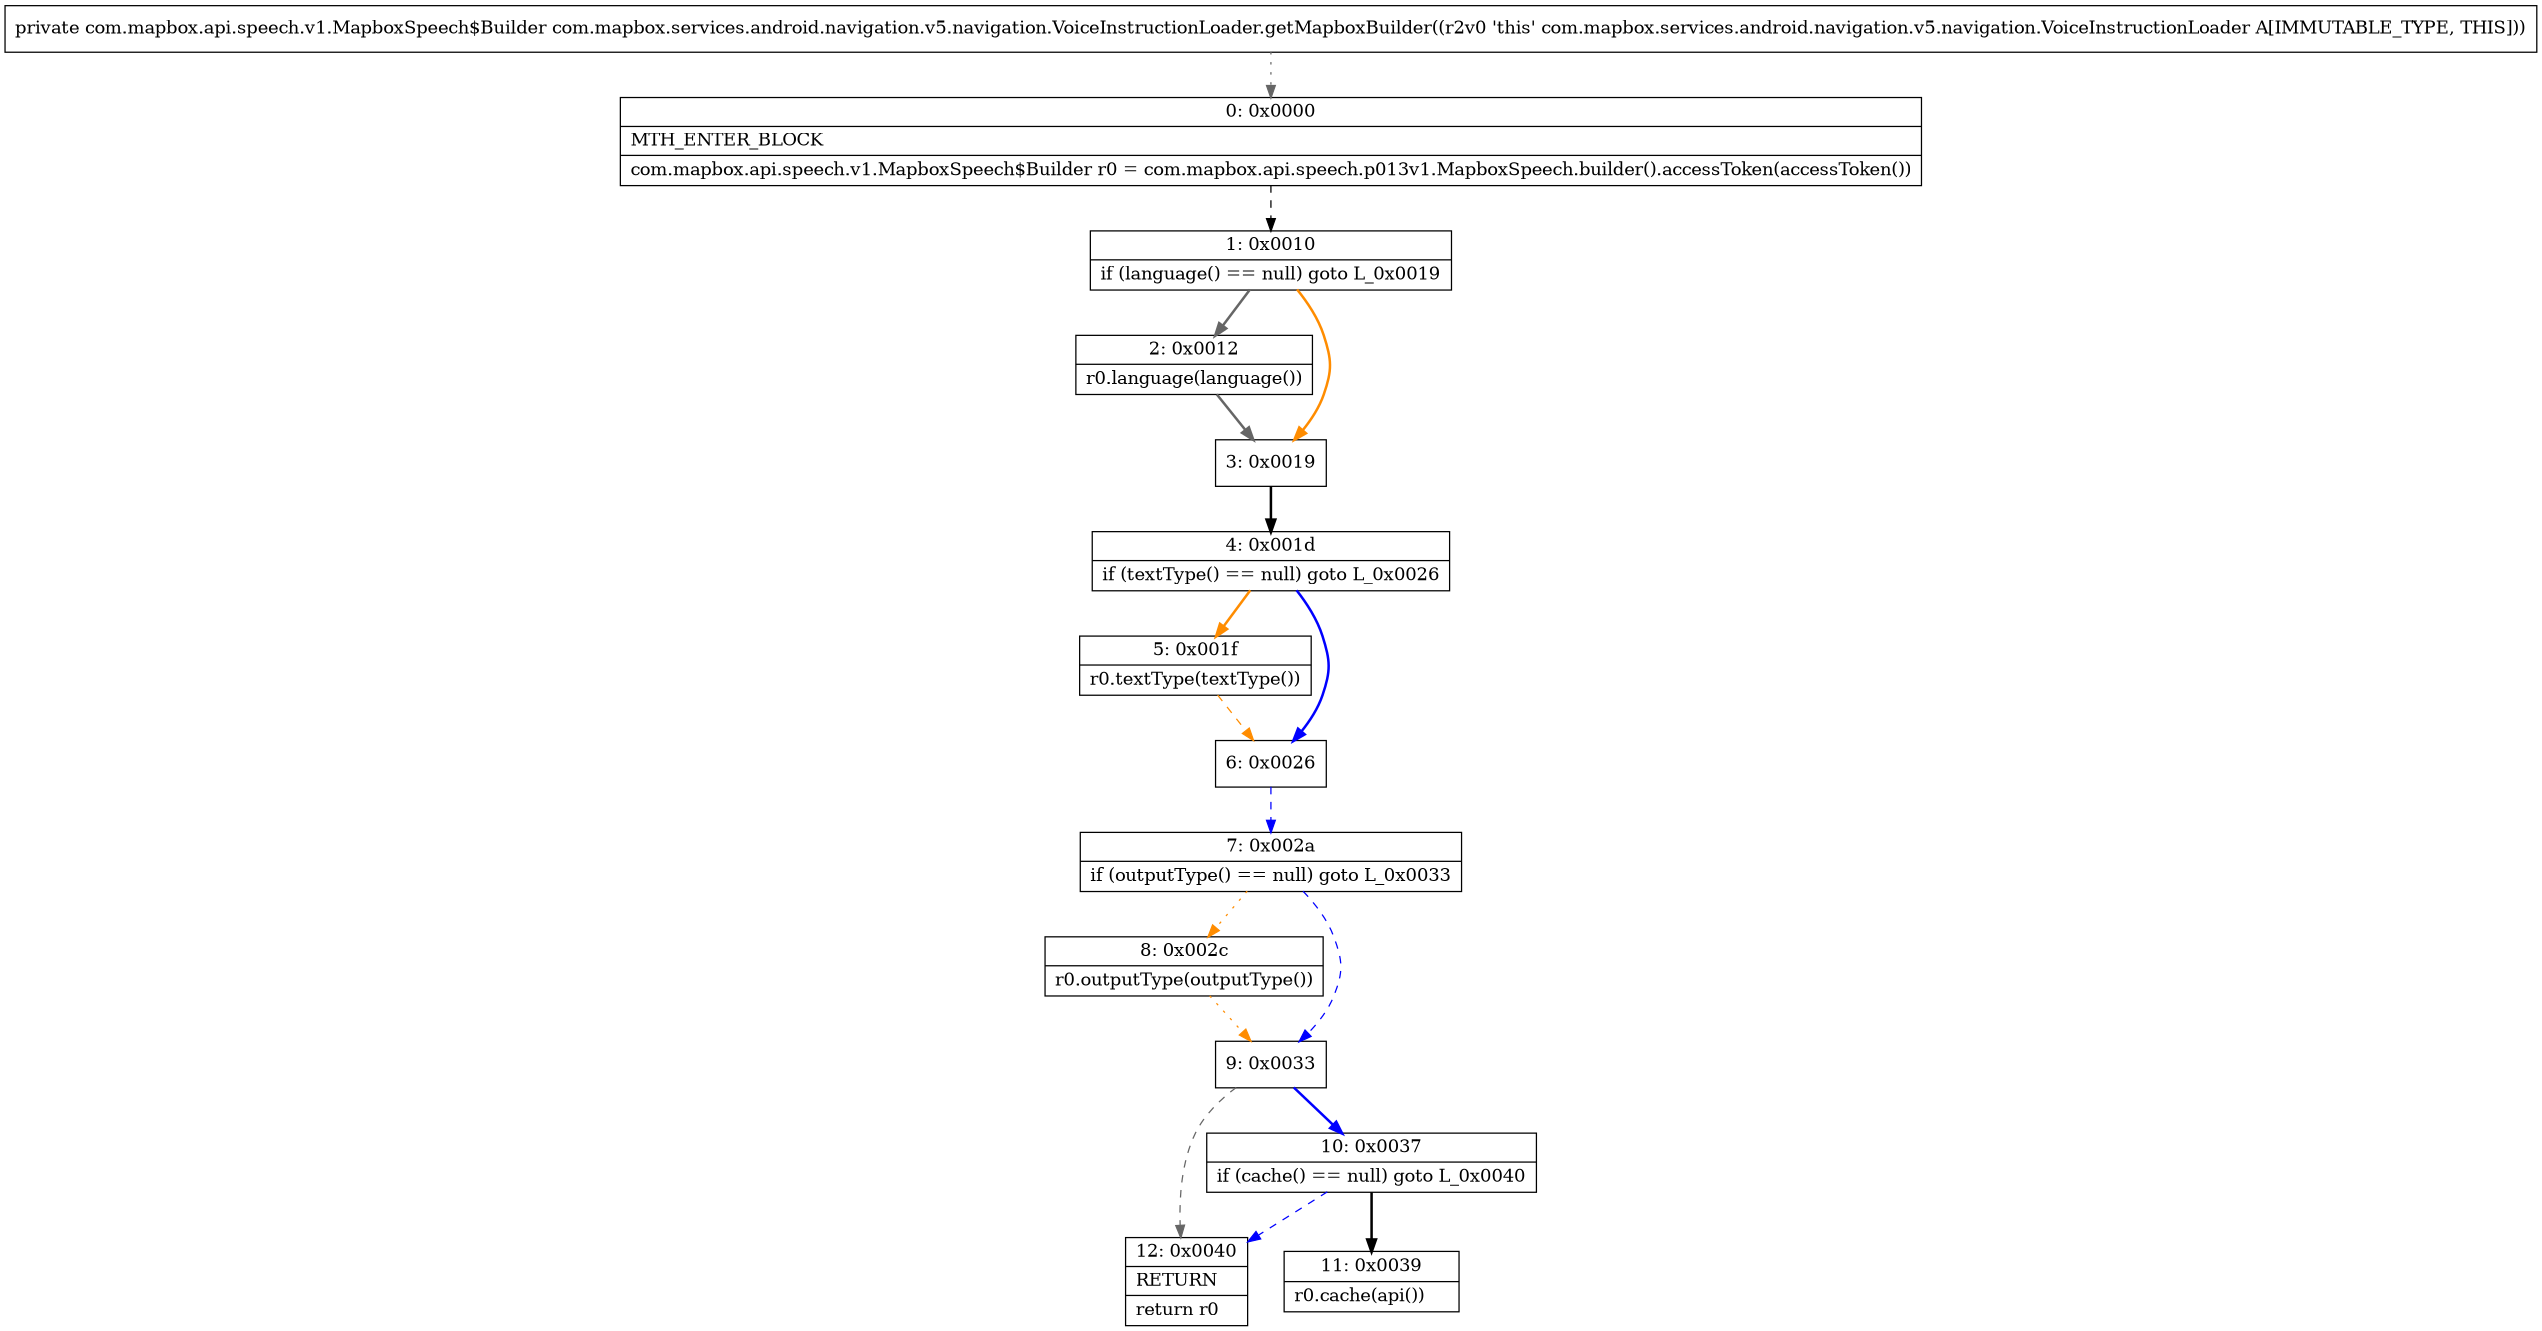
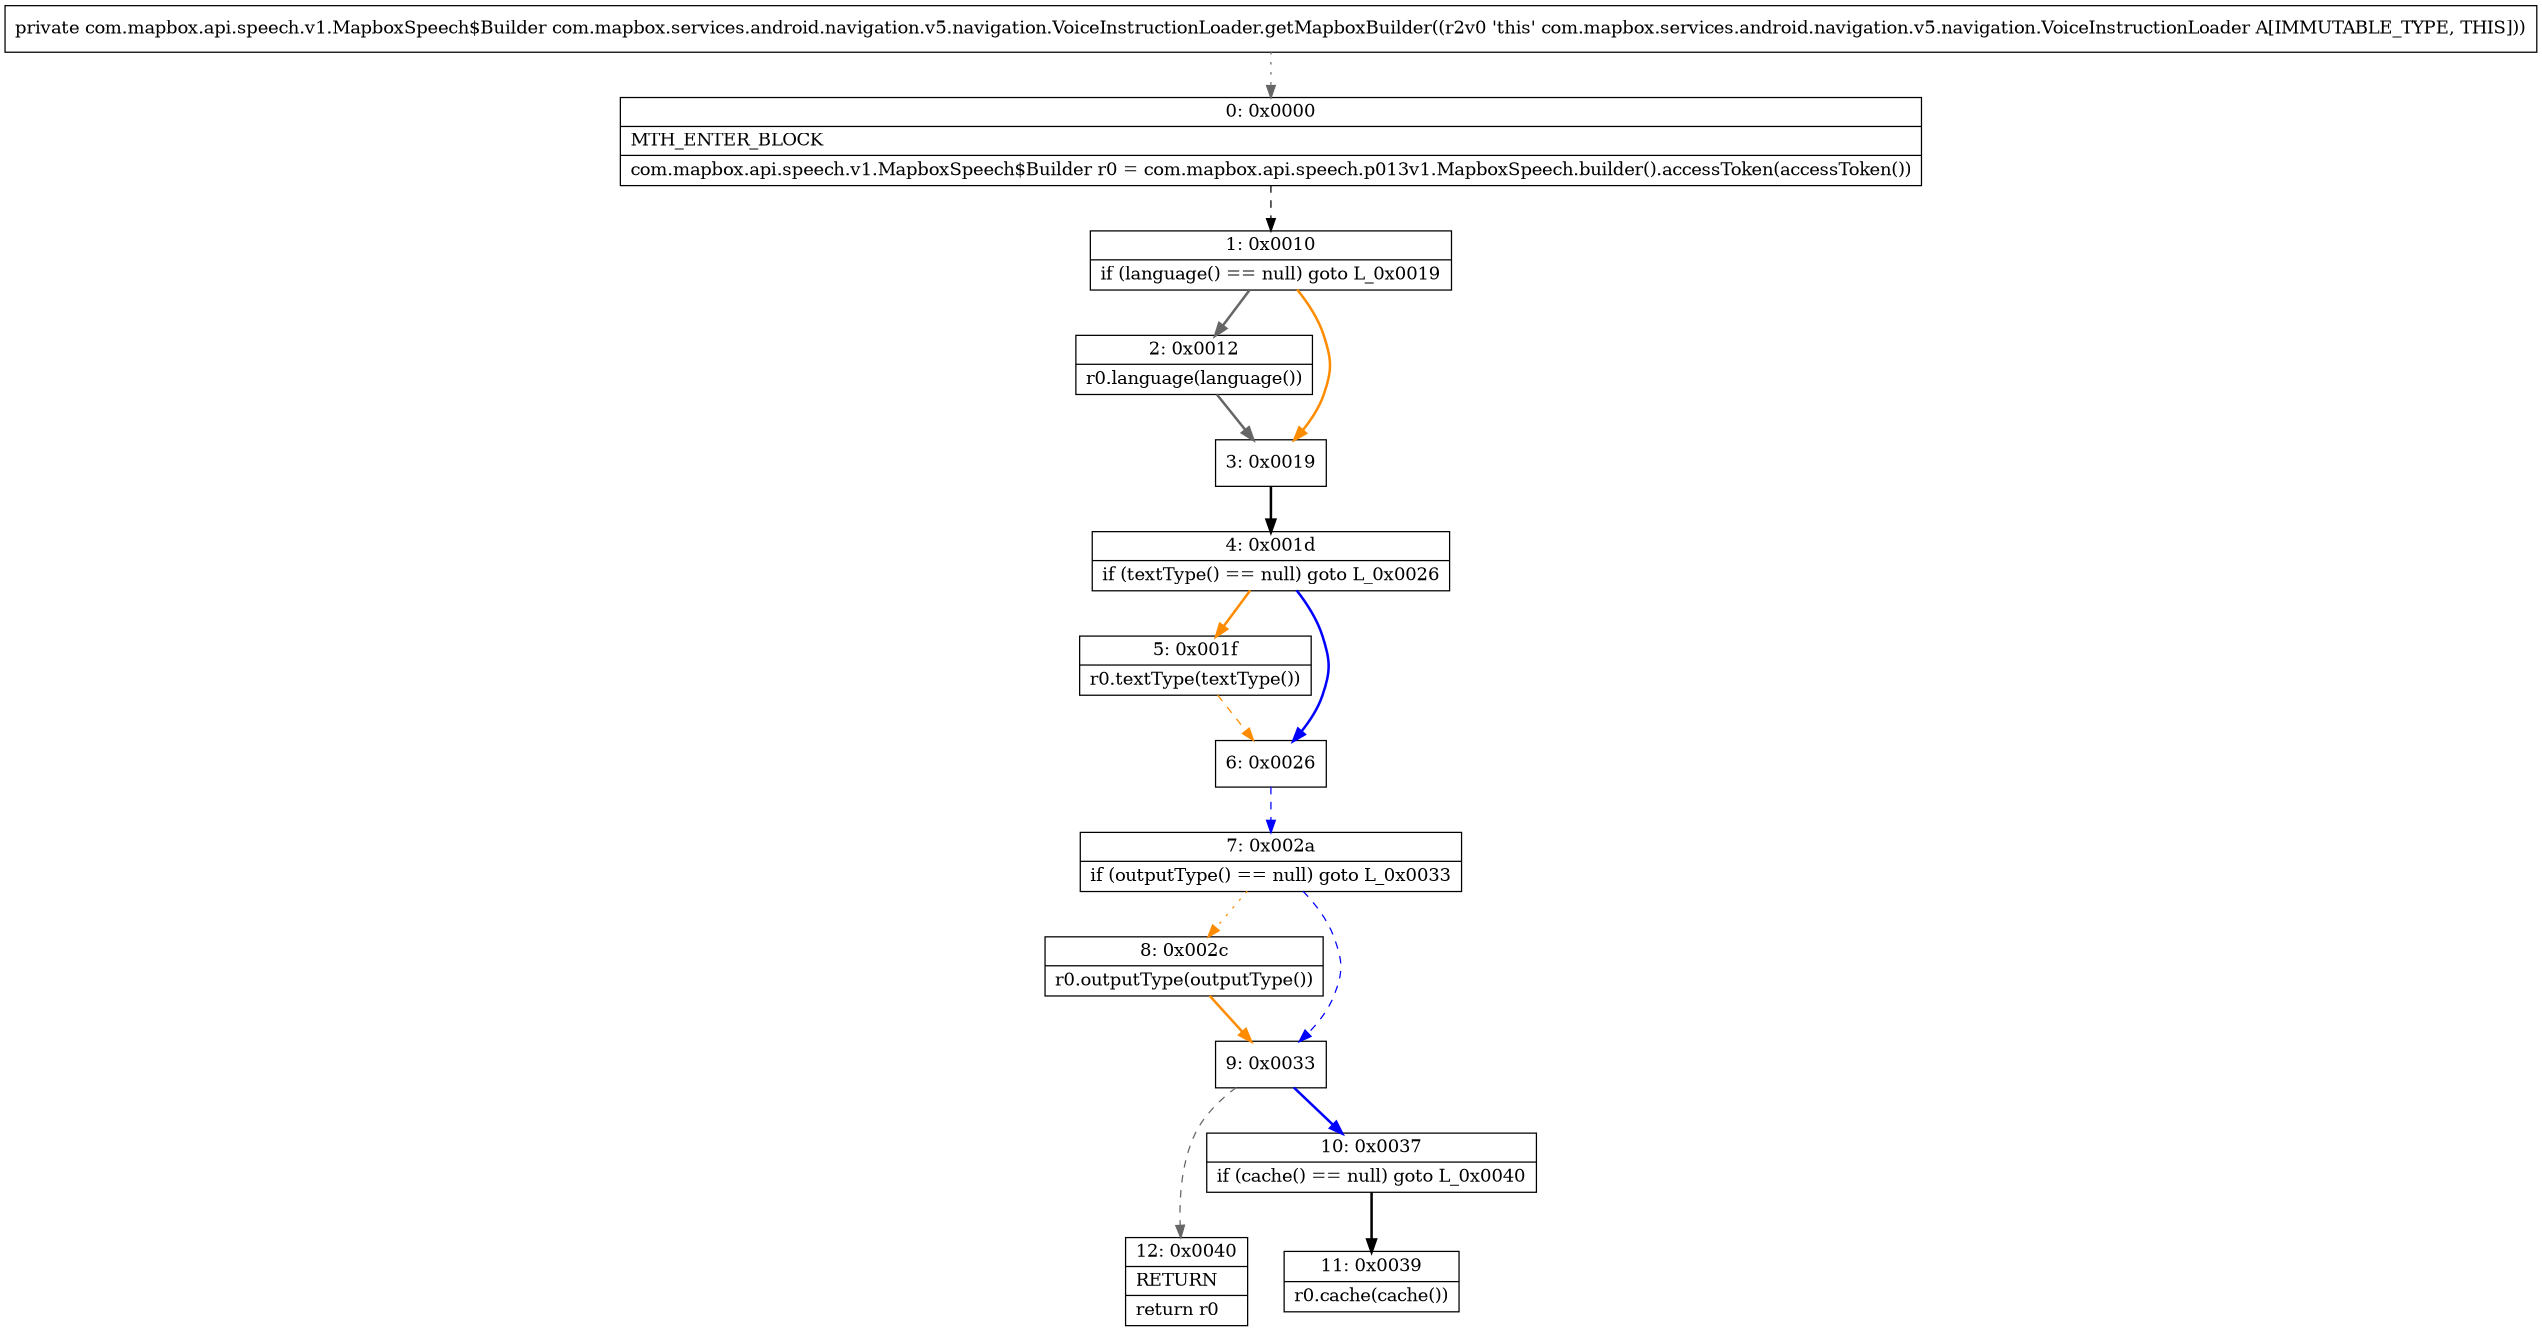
edge "8: 0x002c" -> "9: 0x0033": style dotted -> bold
edge "10: 0x0037" -> "12: 0x0040": removed
node "11: 0x0039": text "r0.cache(api())" -> "r0.cache(cache())"
